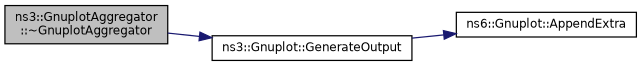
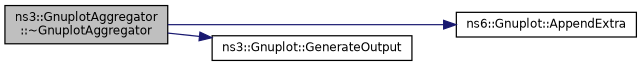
edge "ns3::Gnuplot::GenerateOutput" -> "ns6::Gnuplot::AppendExtra": now "ns3::GnuplotAggregator ::~GnuplotAggregator" -> "ns6::Gnuplot::AppendExtra"
